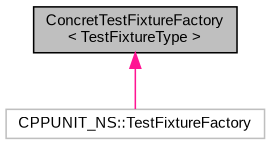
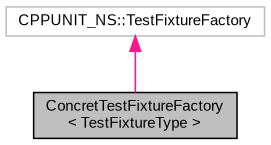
edge "CPPUNIT_NS::TestFixtureFactory" -> "ConcretTestFixtureFactory < TestFixtureType >": reversed
